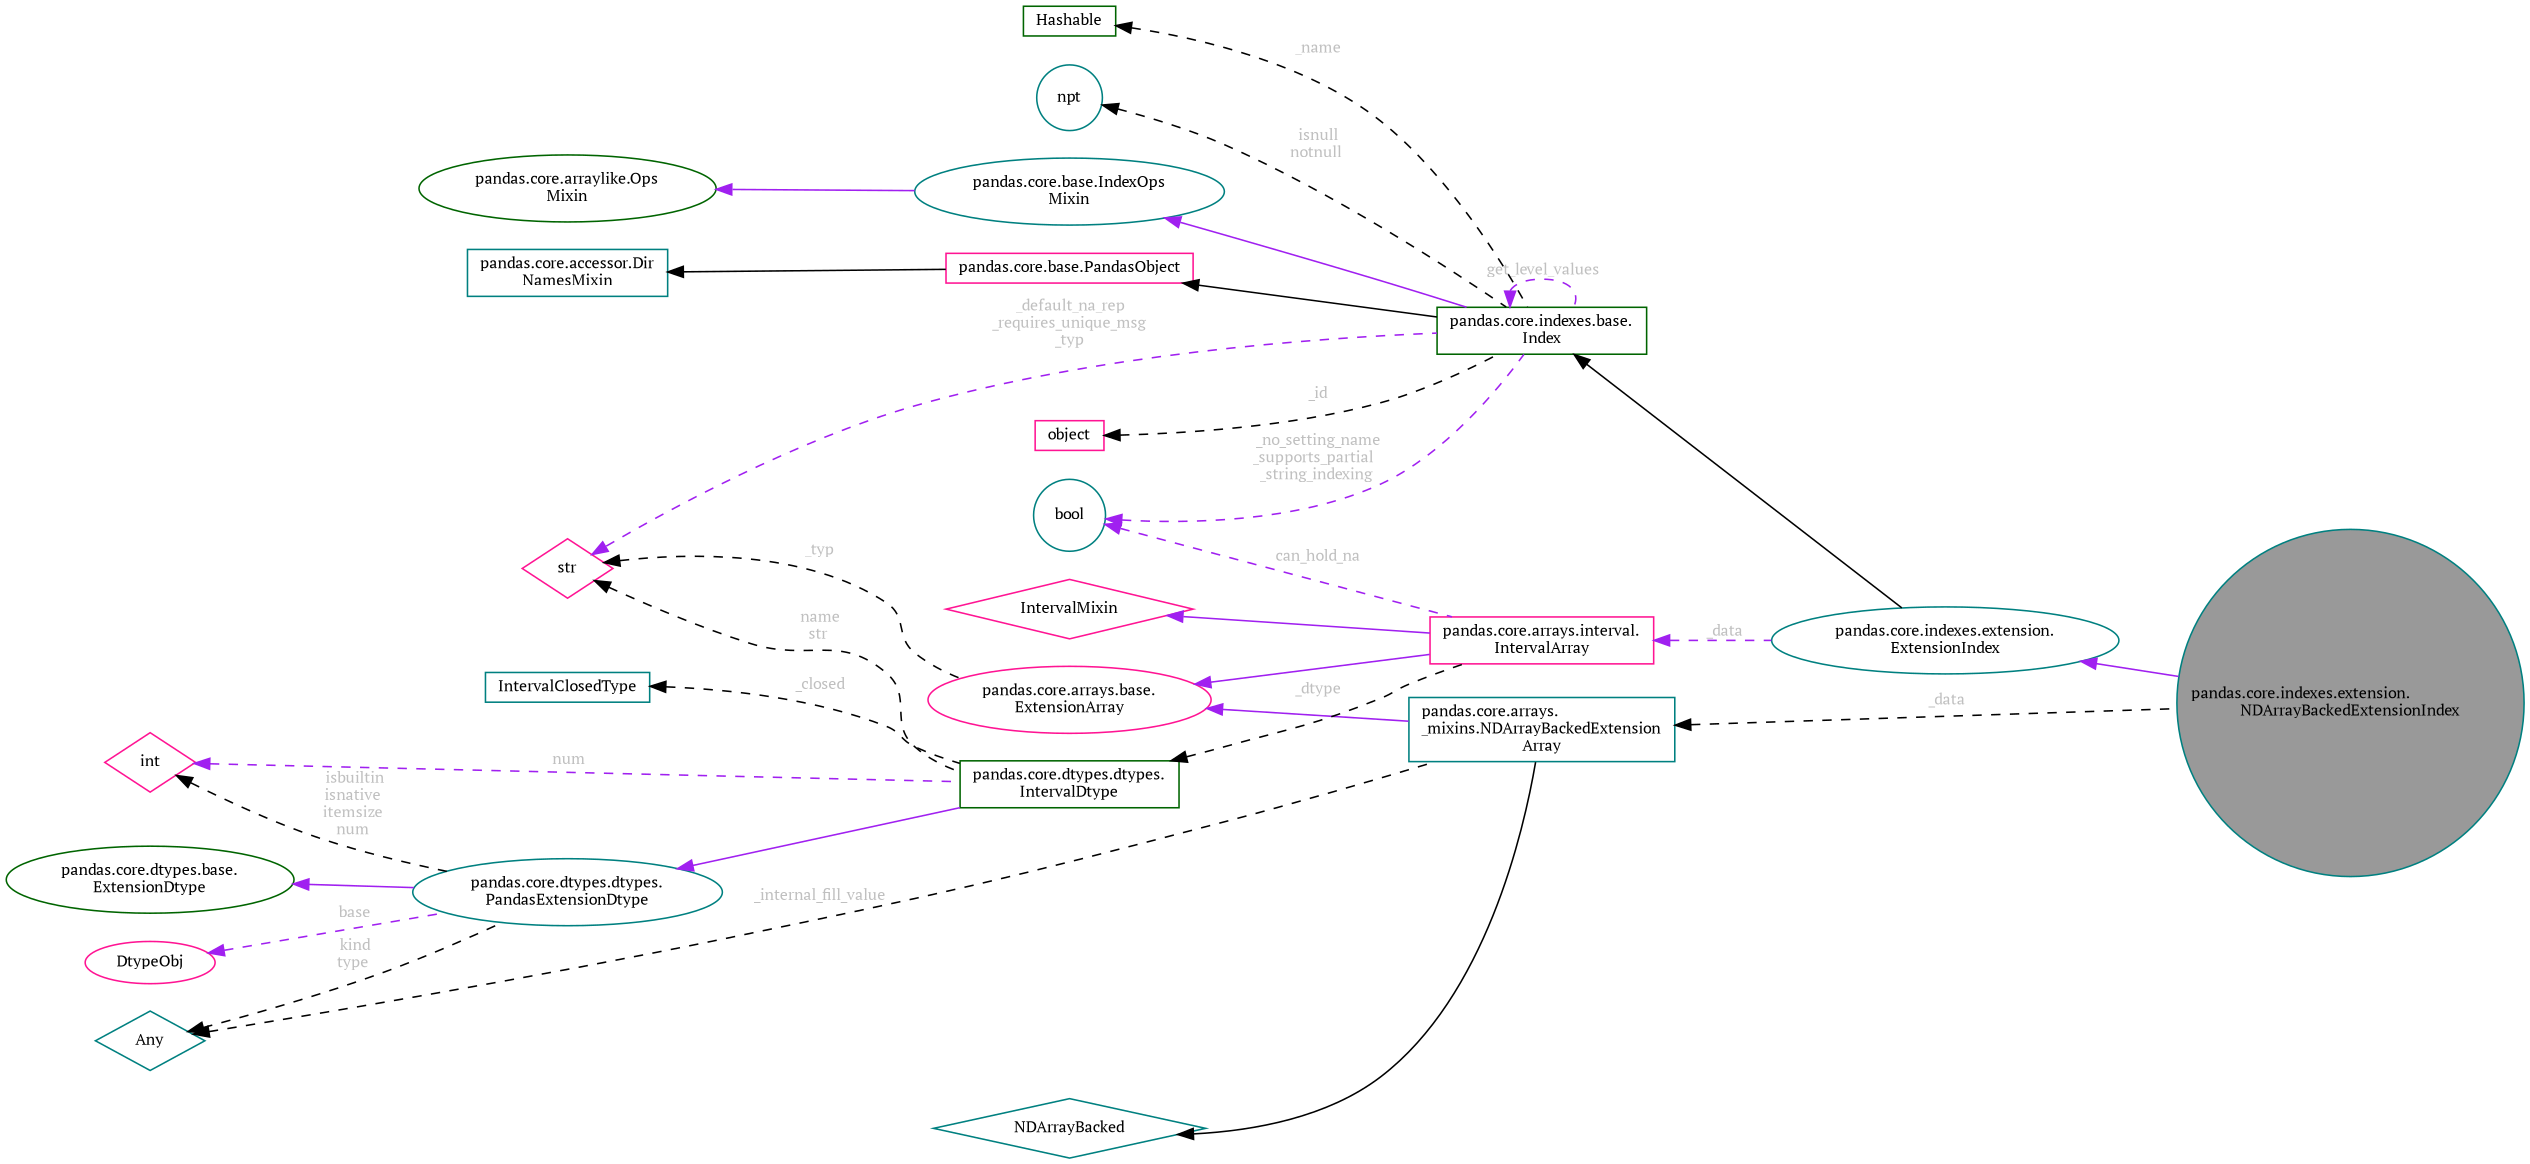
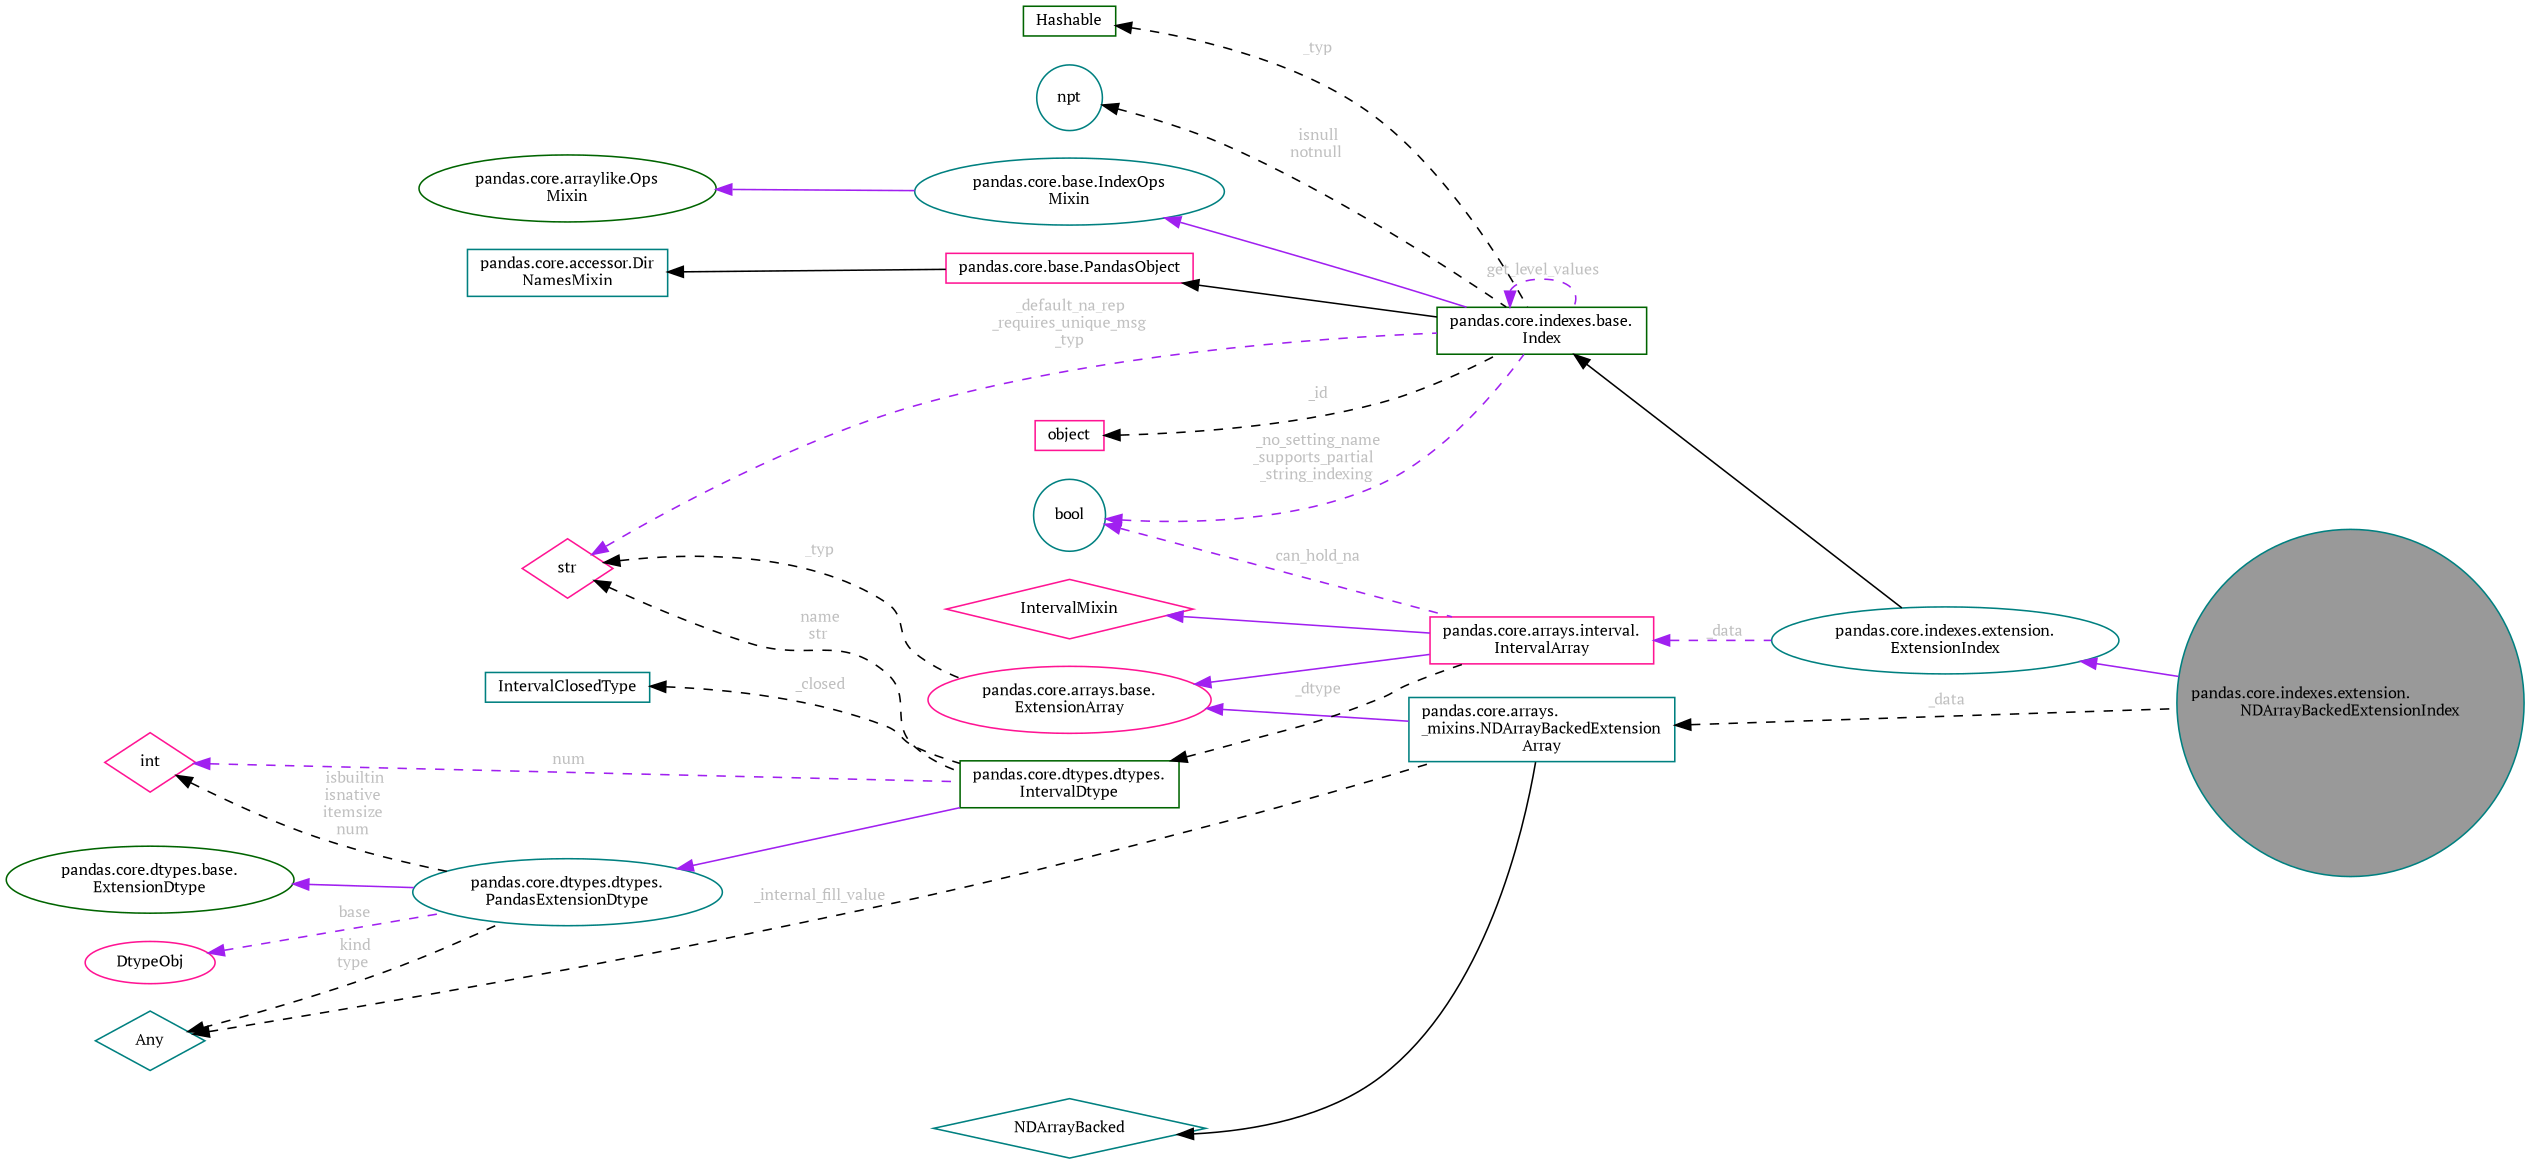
edge "pandas.core.indexes.base. Index" -> "Hashable": label " _name" -> " _typ"
